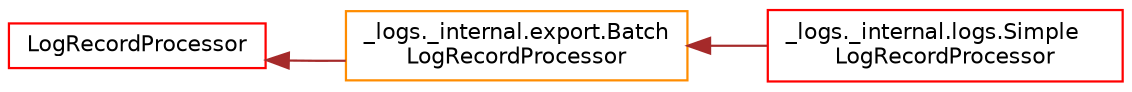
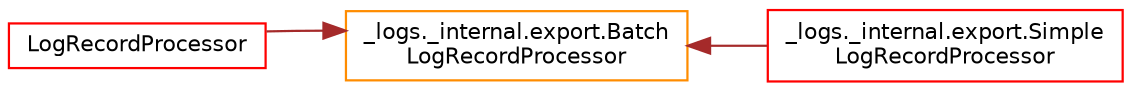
node "_logs._internal.logs.Simple LogRecordProcessor": label "_logs._internal.logs.Simple LogRecordProcessor" -> "_logs._internal.export.Simple LogRecordProcessor"
edge "_logs._internal.export.Batch LogRecordProcessor" -> "LogRecordProcessor": reversed
